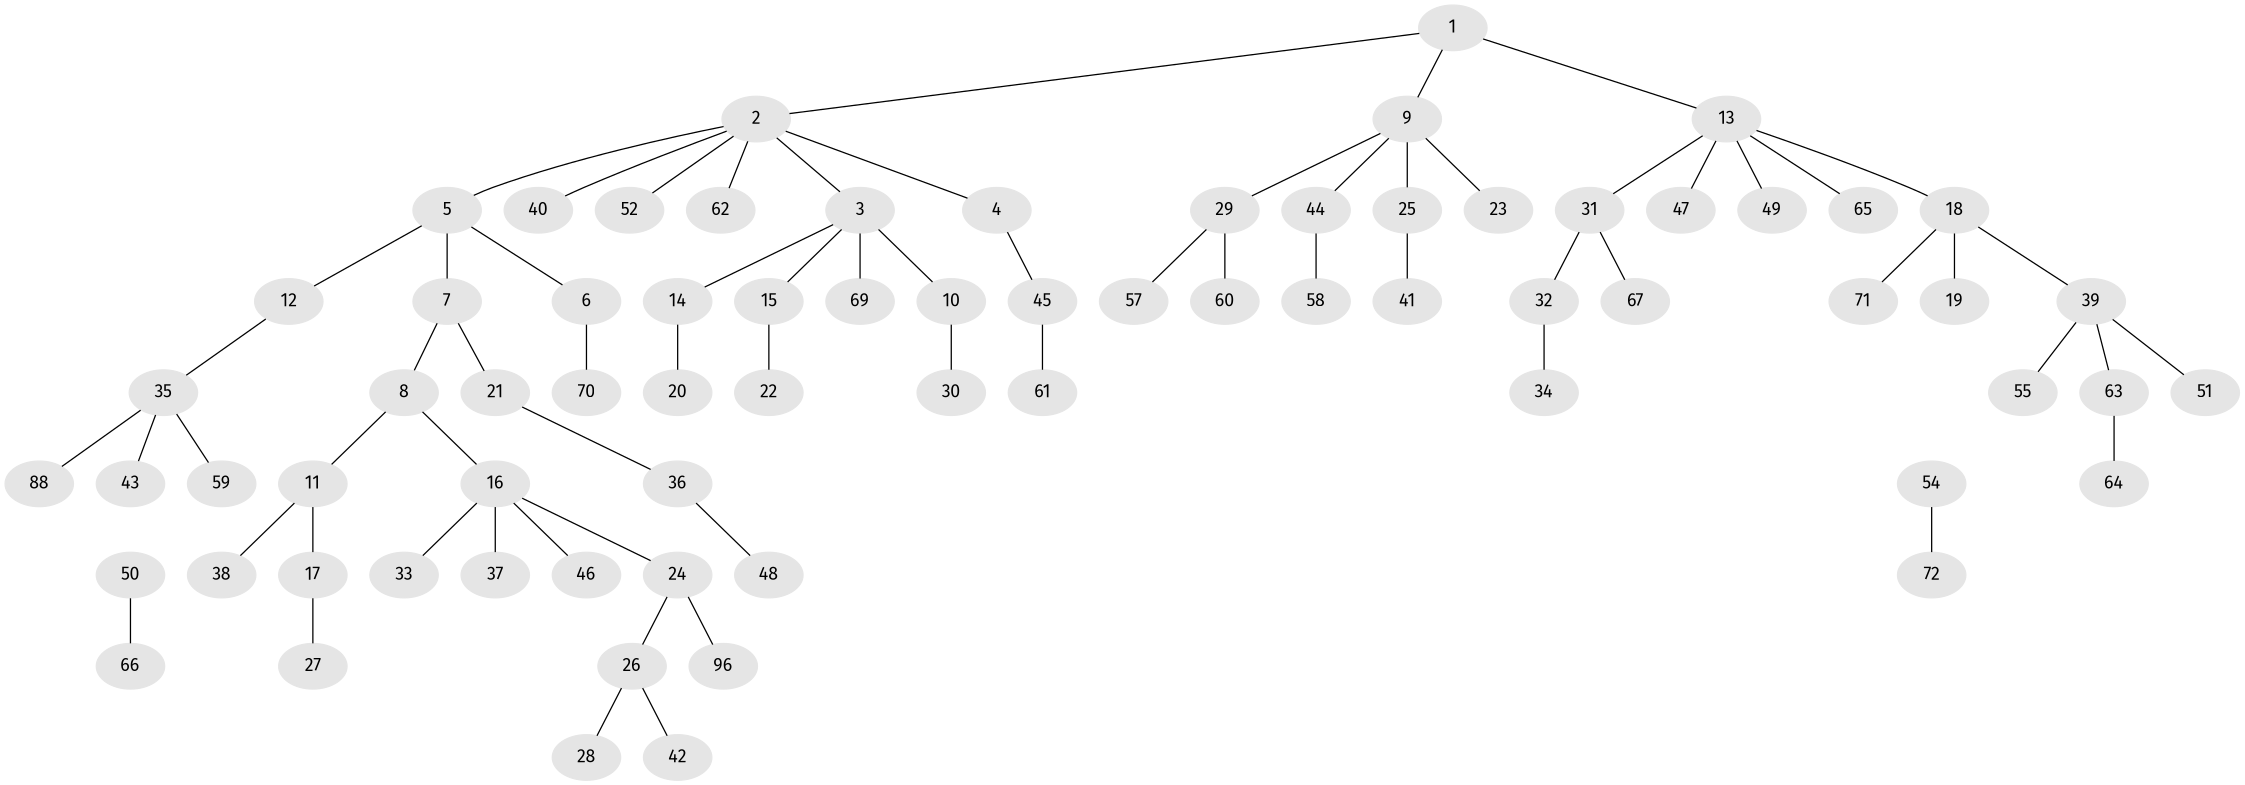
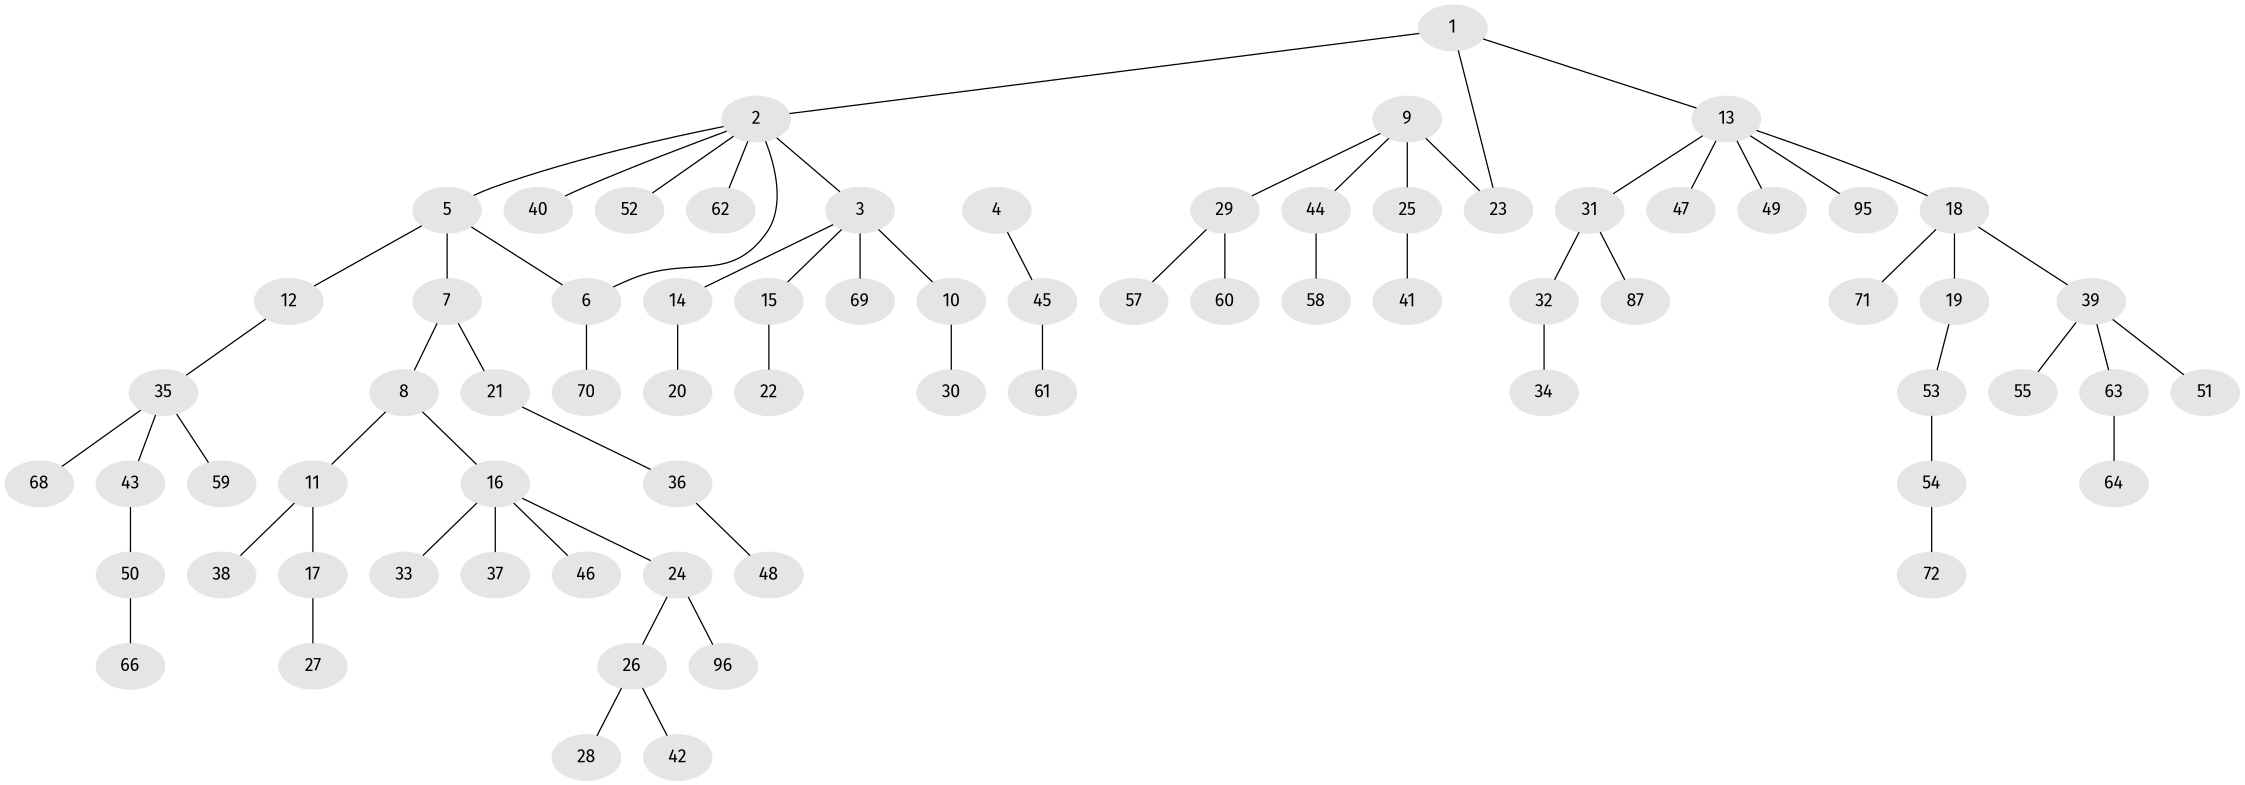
edge "1" -- "9": now "1" -- "23"
edge "2" -- "4": now "2" -- "6"
node "65": label "65" -> "95"
node "67": label "67" -> "87"
node "53": added
node "88": label "88" -> "68"
edge "43" -- "50": added
